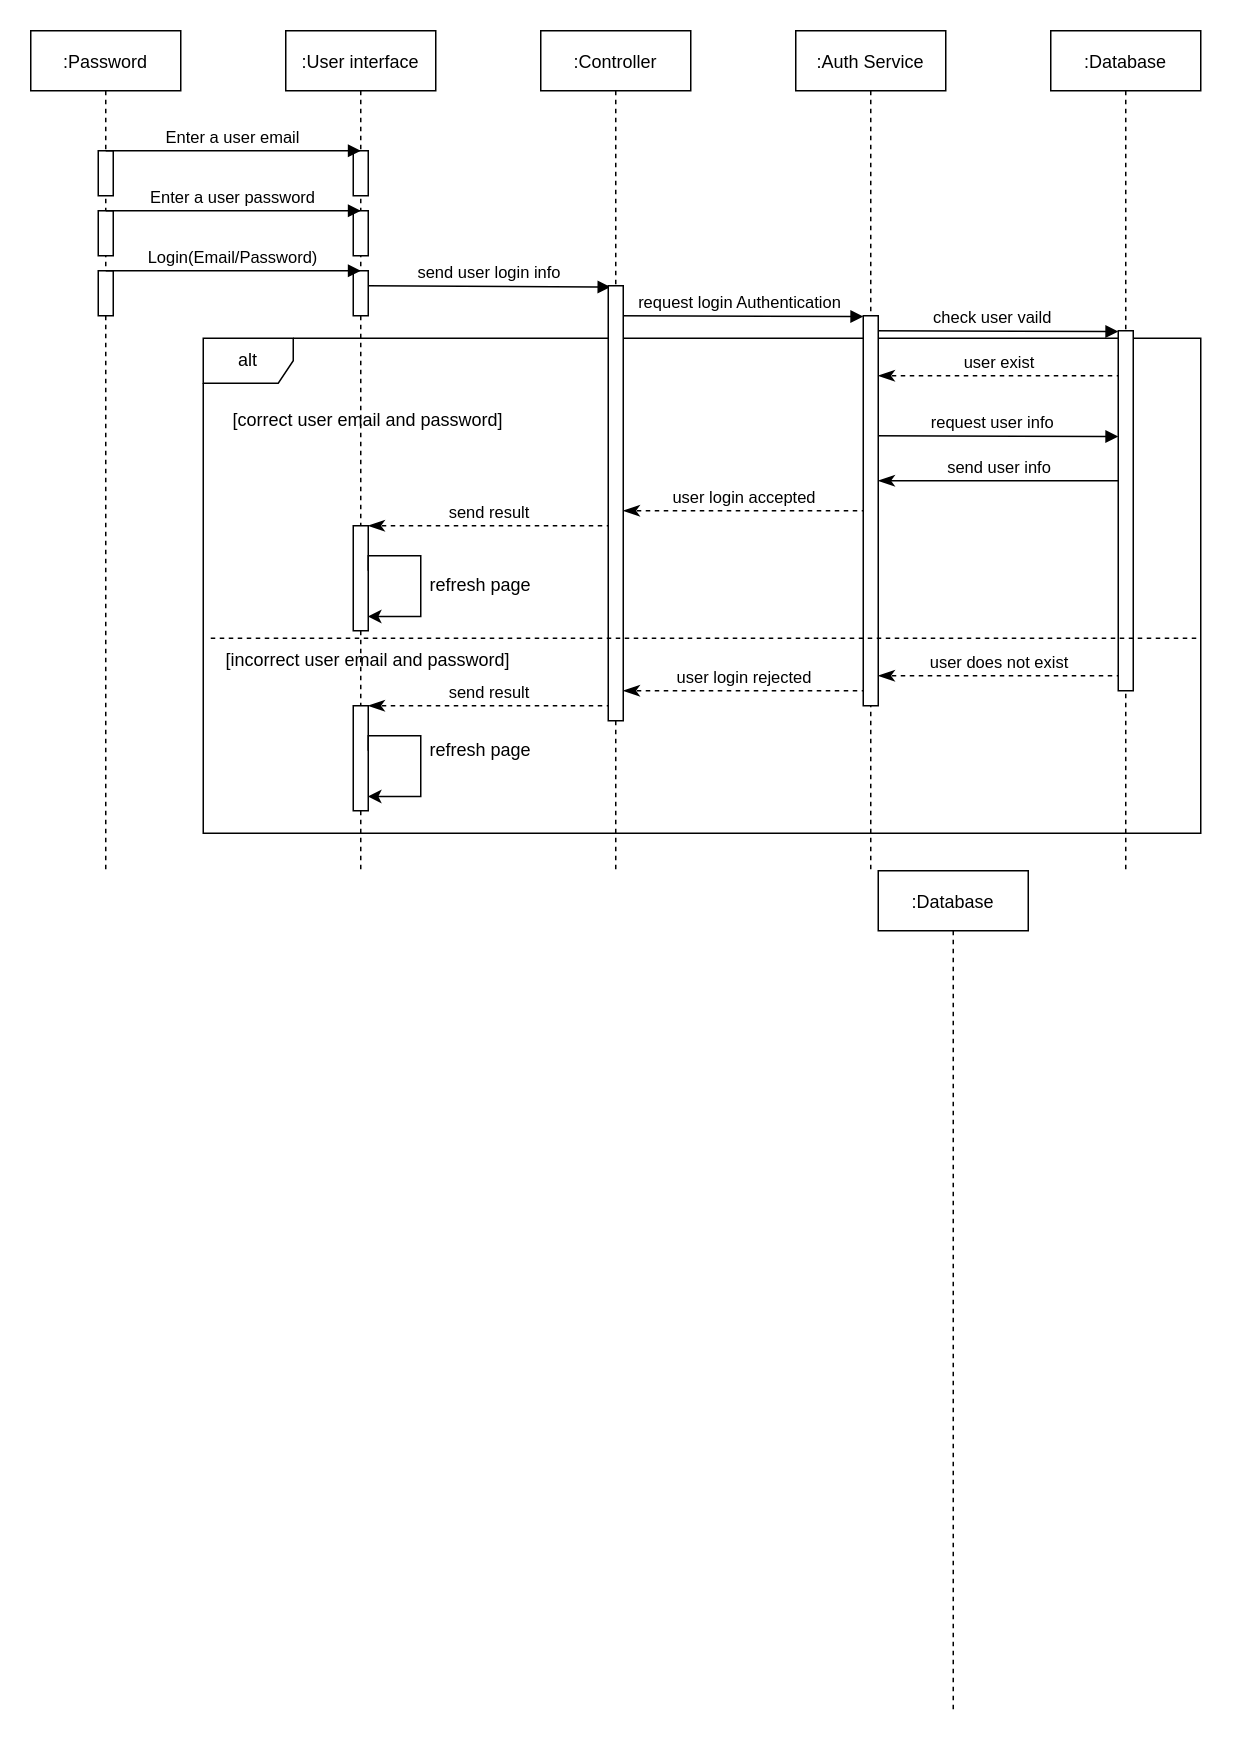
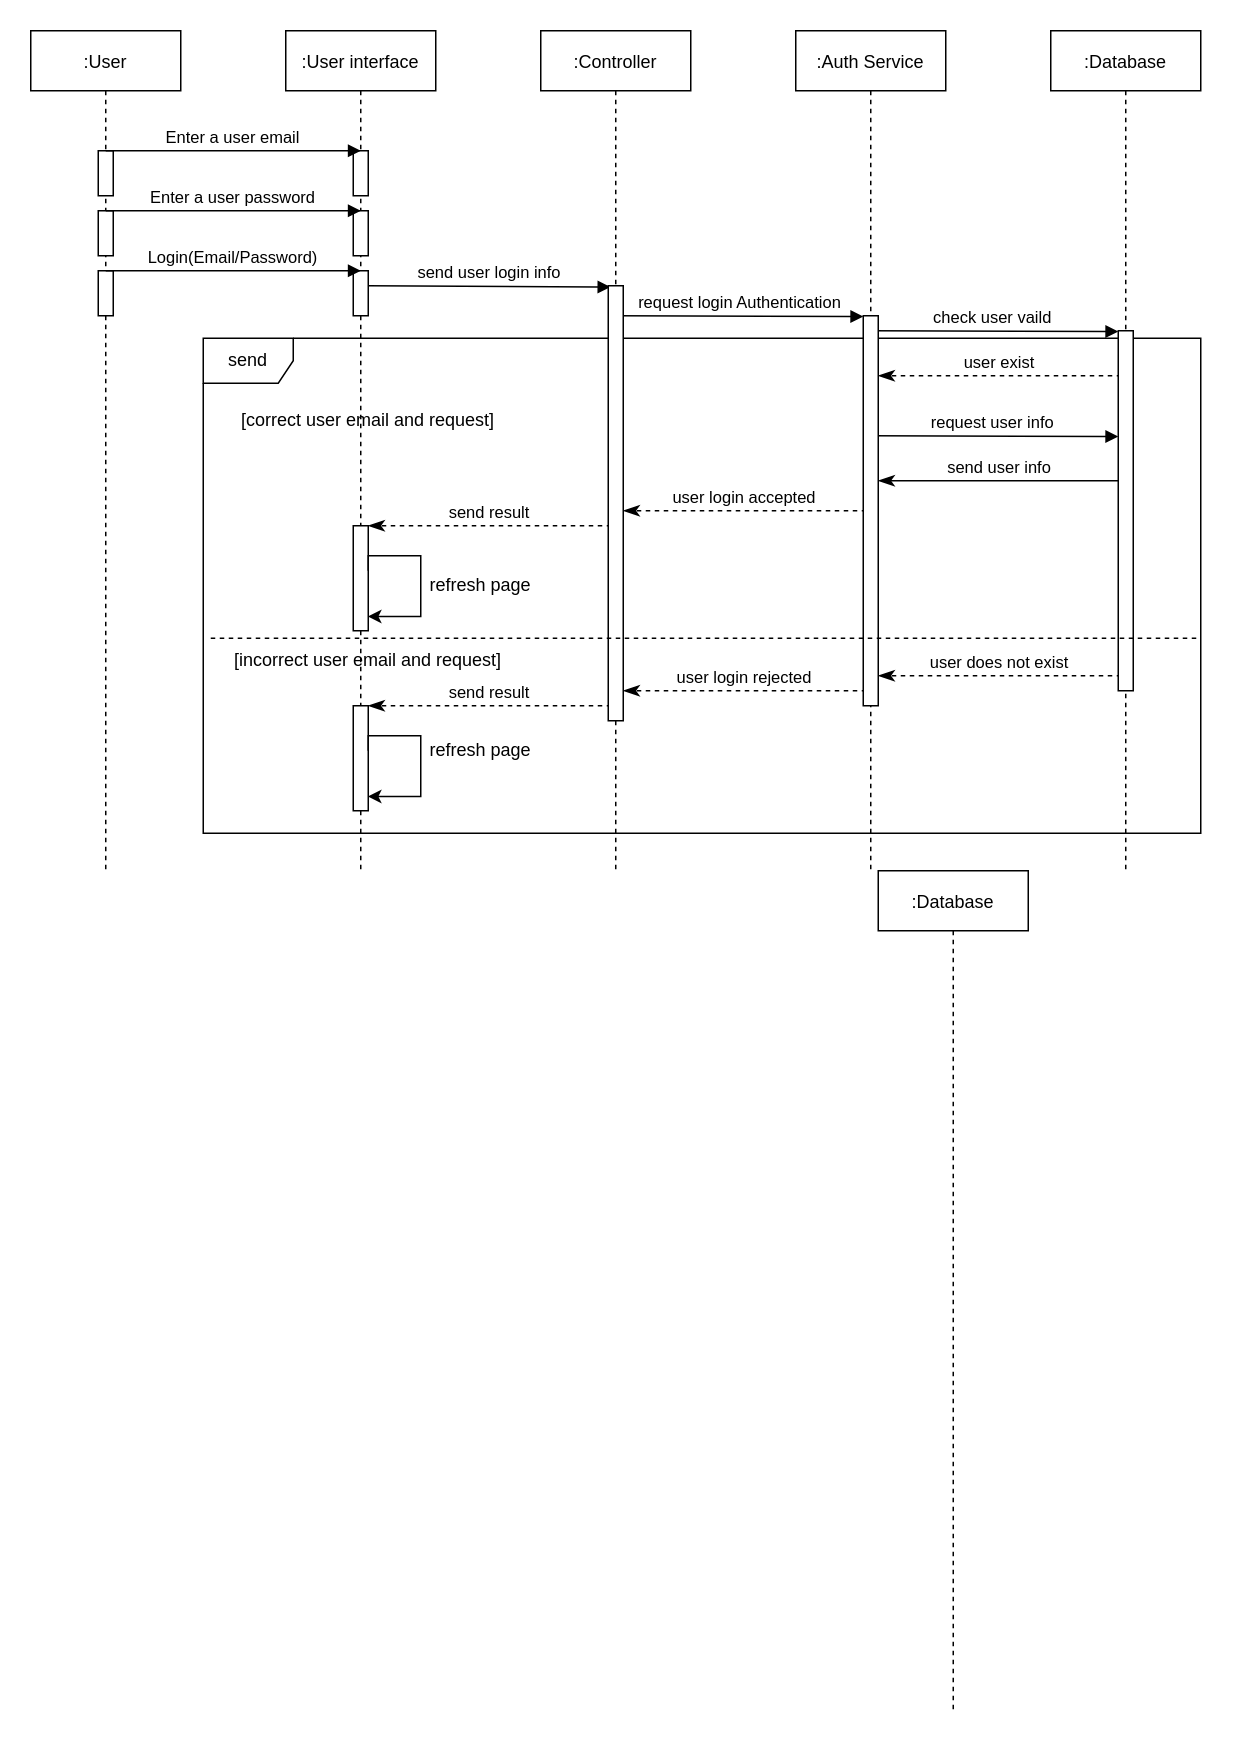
node ":Password": label ":Password" -> ":User"
node "alt": label "alt" -> "send"
node "[correct user email and password]": label "[correct user email and password]" -> "[correct user email and request]"
node "[incorrect user email and password]": label "[incorrect user email and password]" -> "[incorrect user email and request]"
